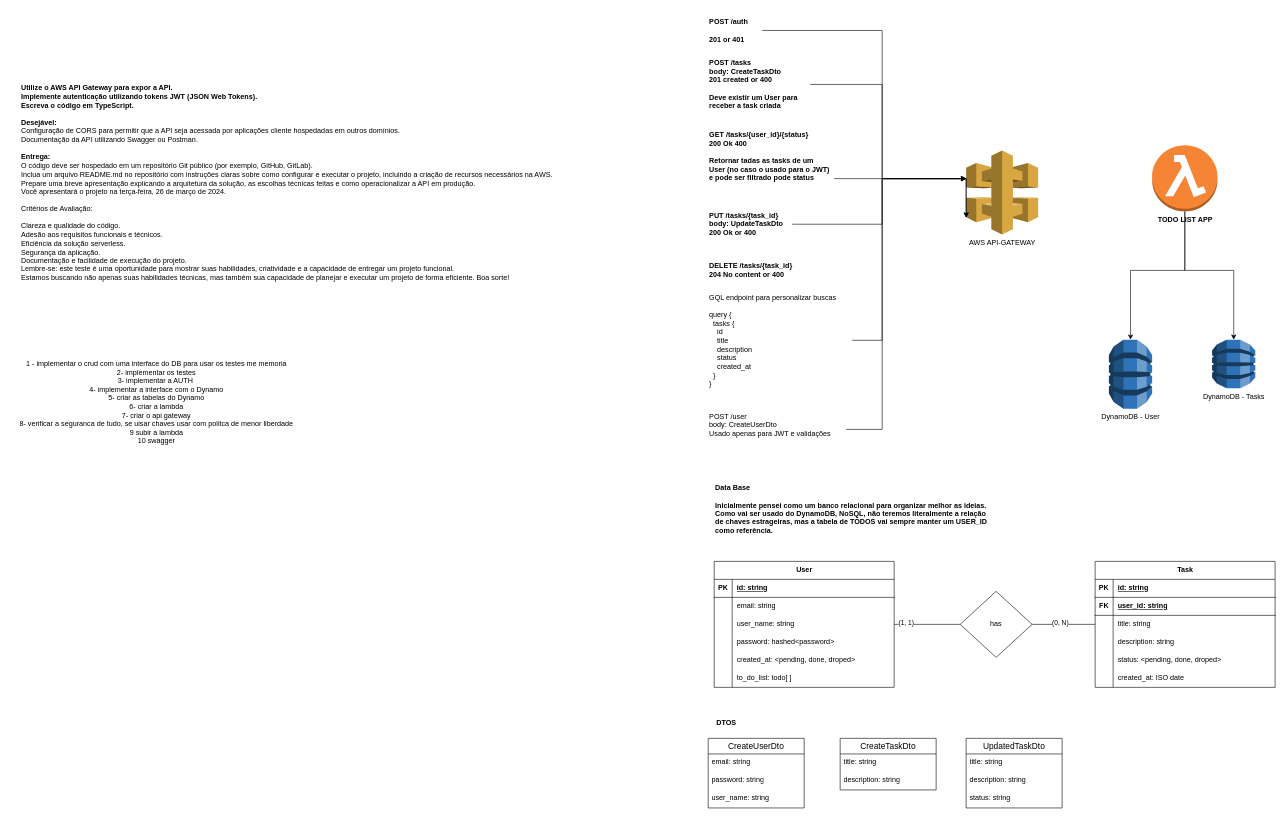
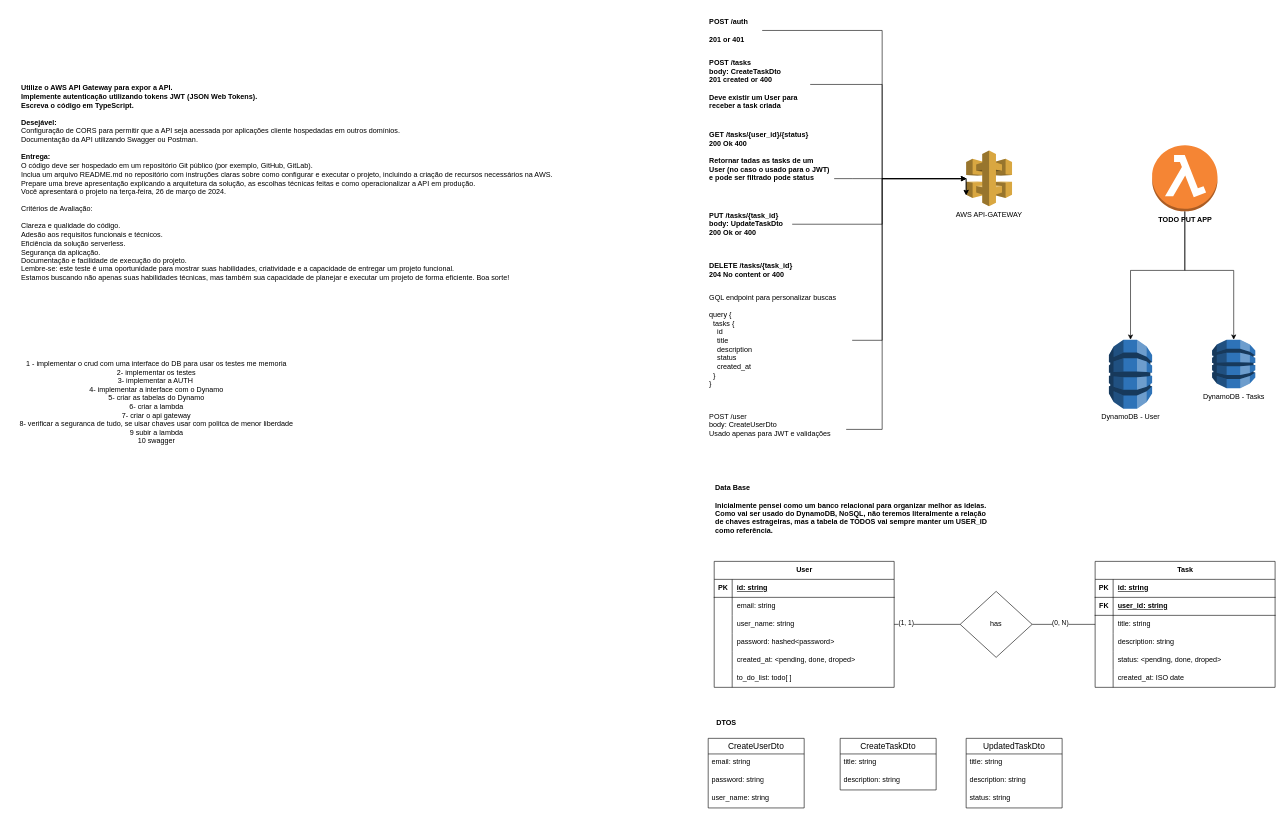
node "AWS API-GATEWAY": size 72x84 -> 46x56
node "TODO LIST APP": label "TODO LIST APP" -> "TODO PUT APP"
